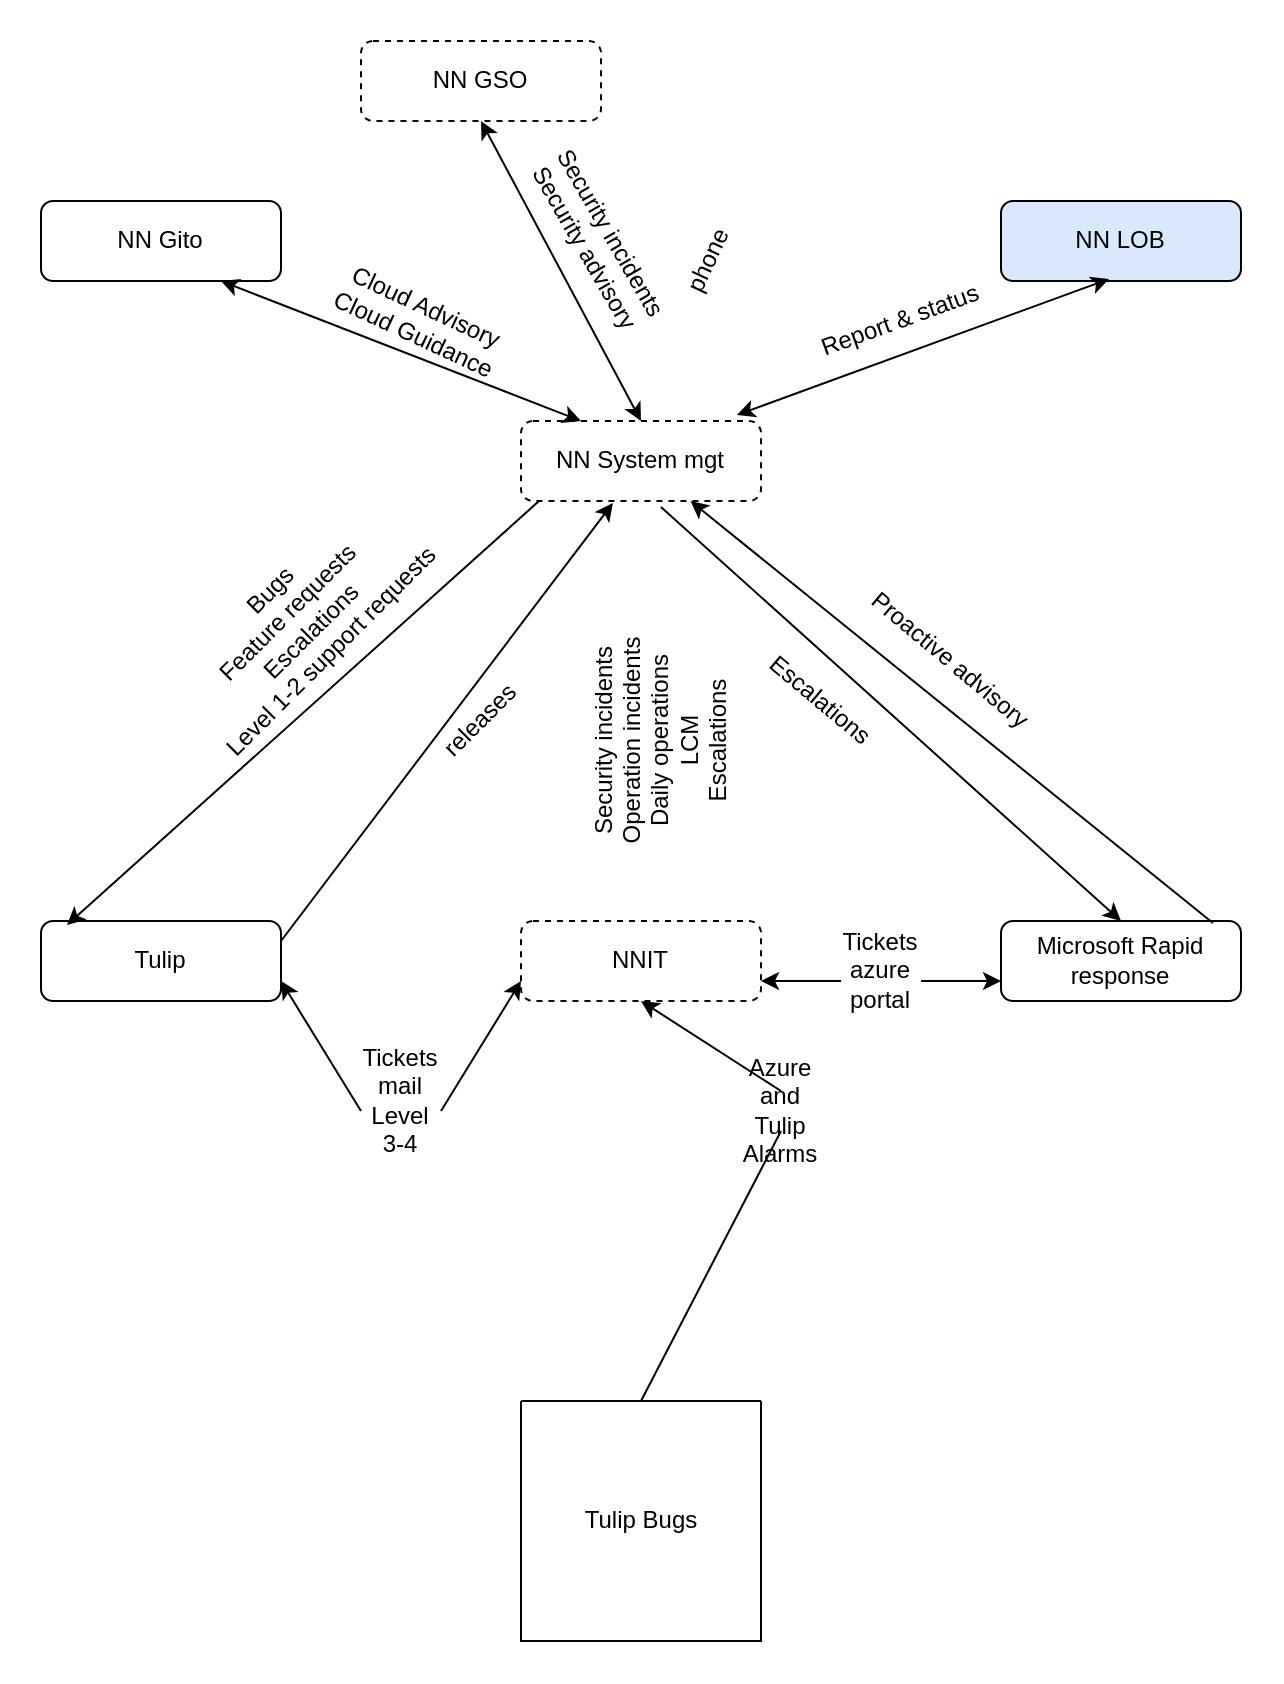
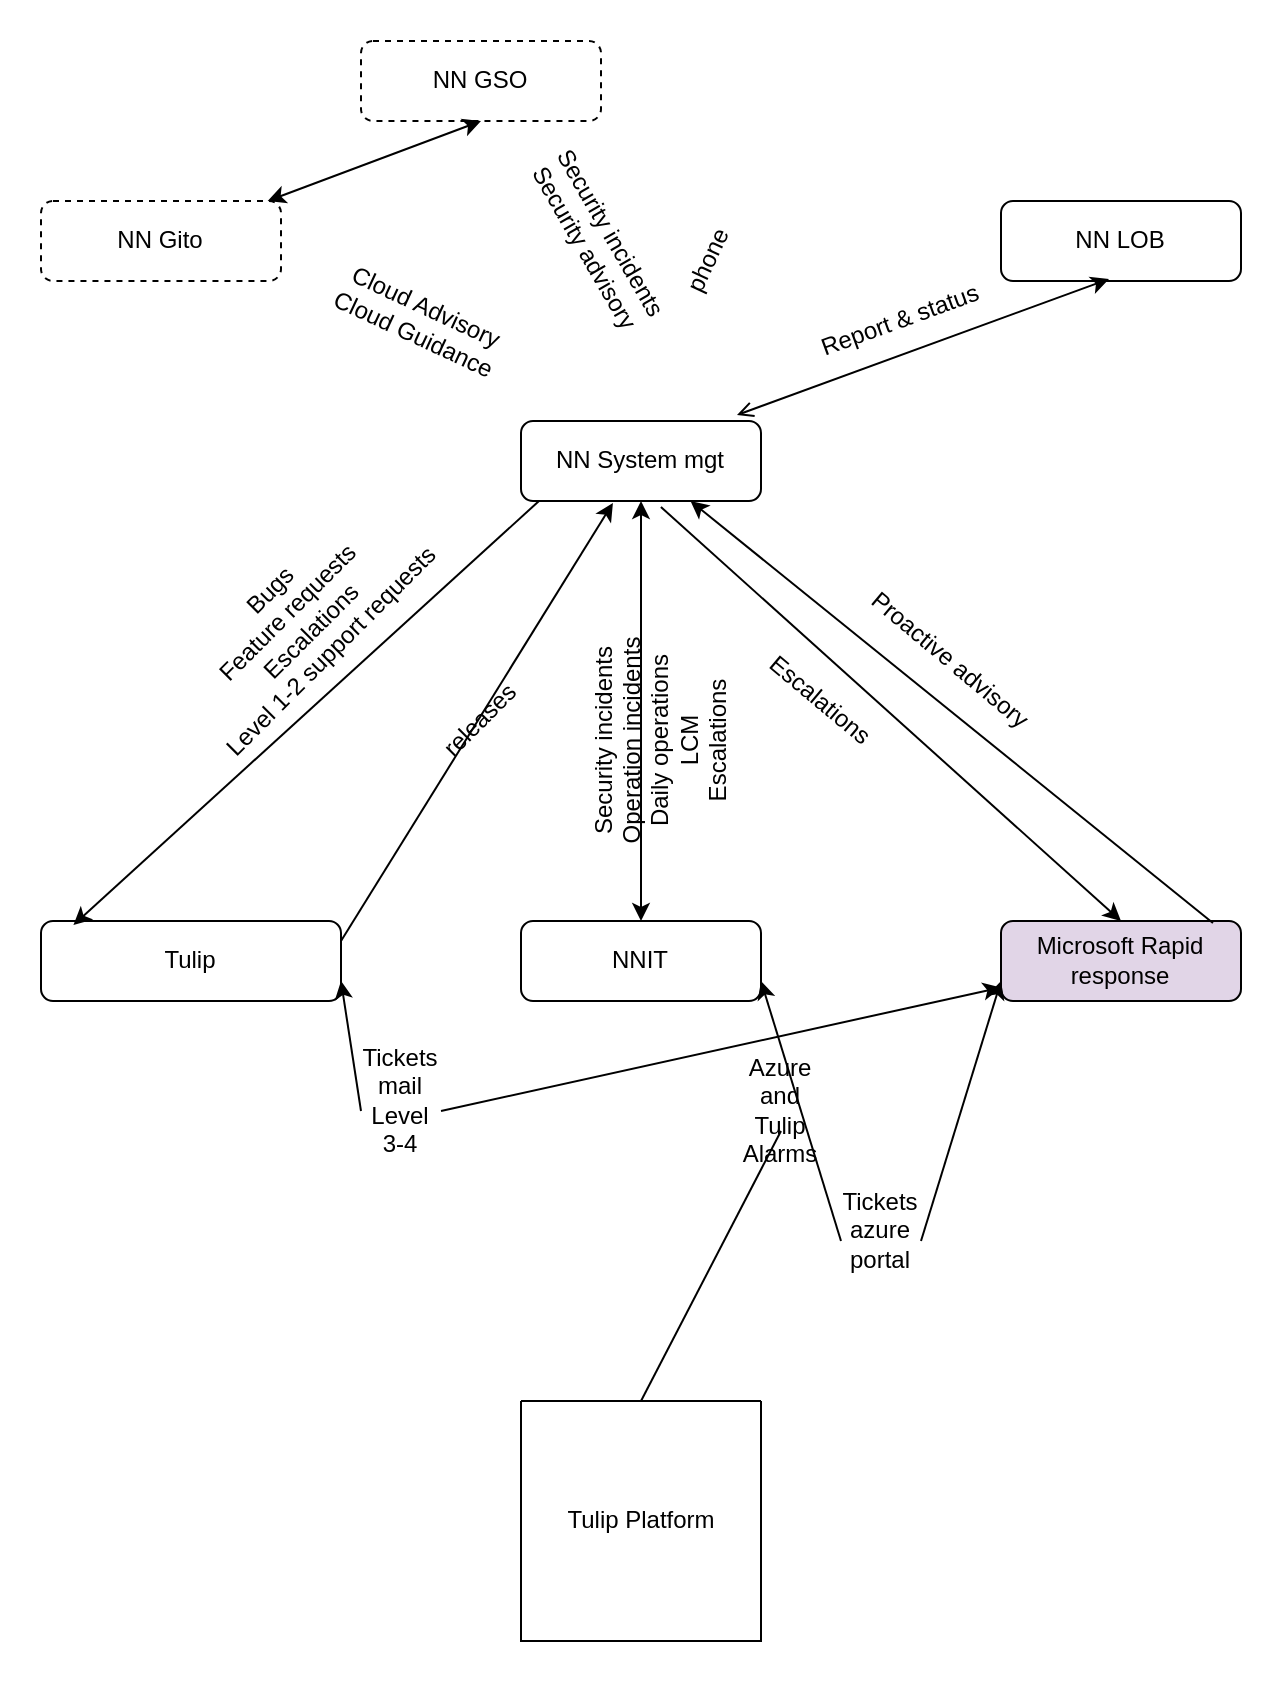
node "NN Gito": style solid -> dashed
node "NN LOB": fillcolor #dae8fc -> #ffffff
edge "NN GSO" -- "NN System mgt": now "NN GSO" -- "NN Gito"
edge "NN Gito" -- "NN System mgt": removed
edge "NN LOB" -- "NN System mgt": arrowhead classic -> open
node "NN System mgt": style dashed -> solid
edge "NN System mgt" -- "NNIT": added
node "Tulip": size 240x80 -> 300x80
node "NNIT": style dashed -> solid
node "Microsoft Rapid response": fillcolor #ffffff -> #e1d5e7
node "Tickets azure portal": moved (881, 971) -> (881, 1231)
edge "Azure and Tulip Alarms" -> "NNIT": removed
edge "Tickets mail Level 3-4" -> "NNIT": now "Tickets mail Level 3-4" -> "Microsoft Rapid response"
node "Tulip Bugs": label "Tulip Bugs" -> "Tulip Platform"
